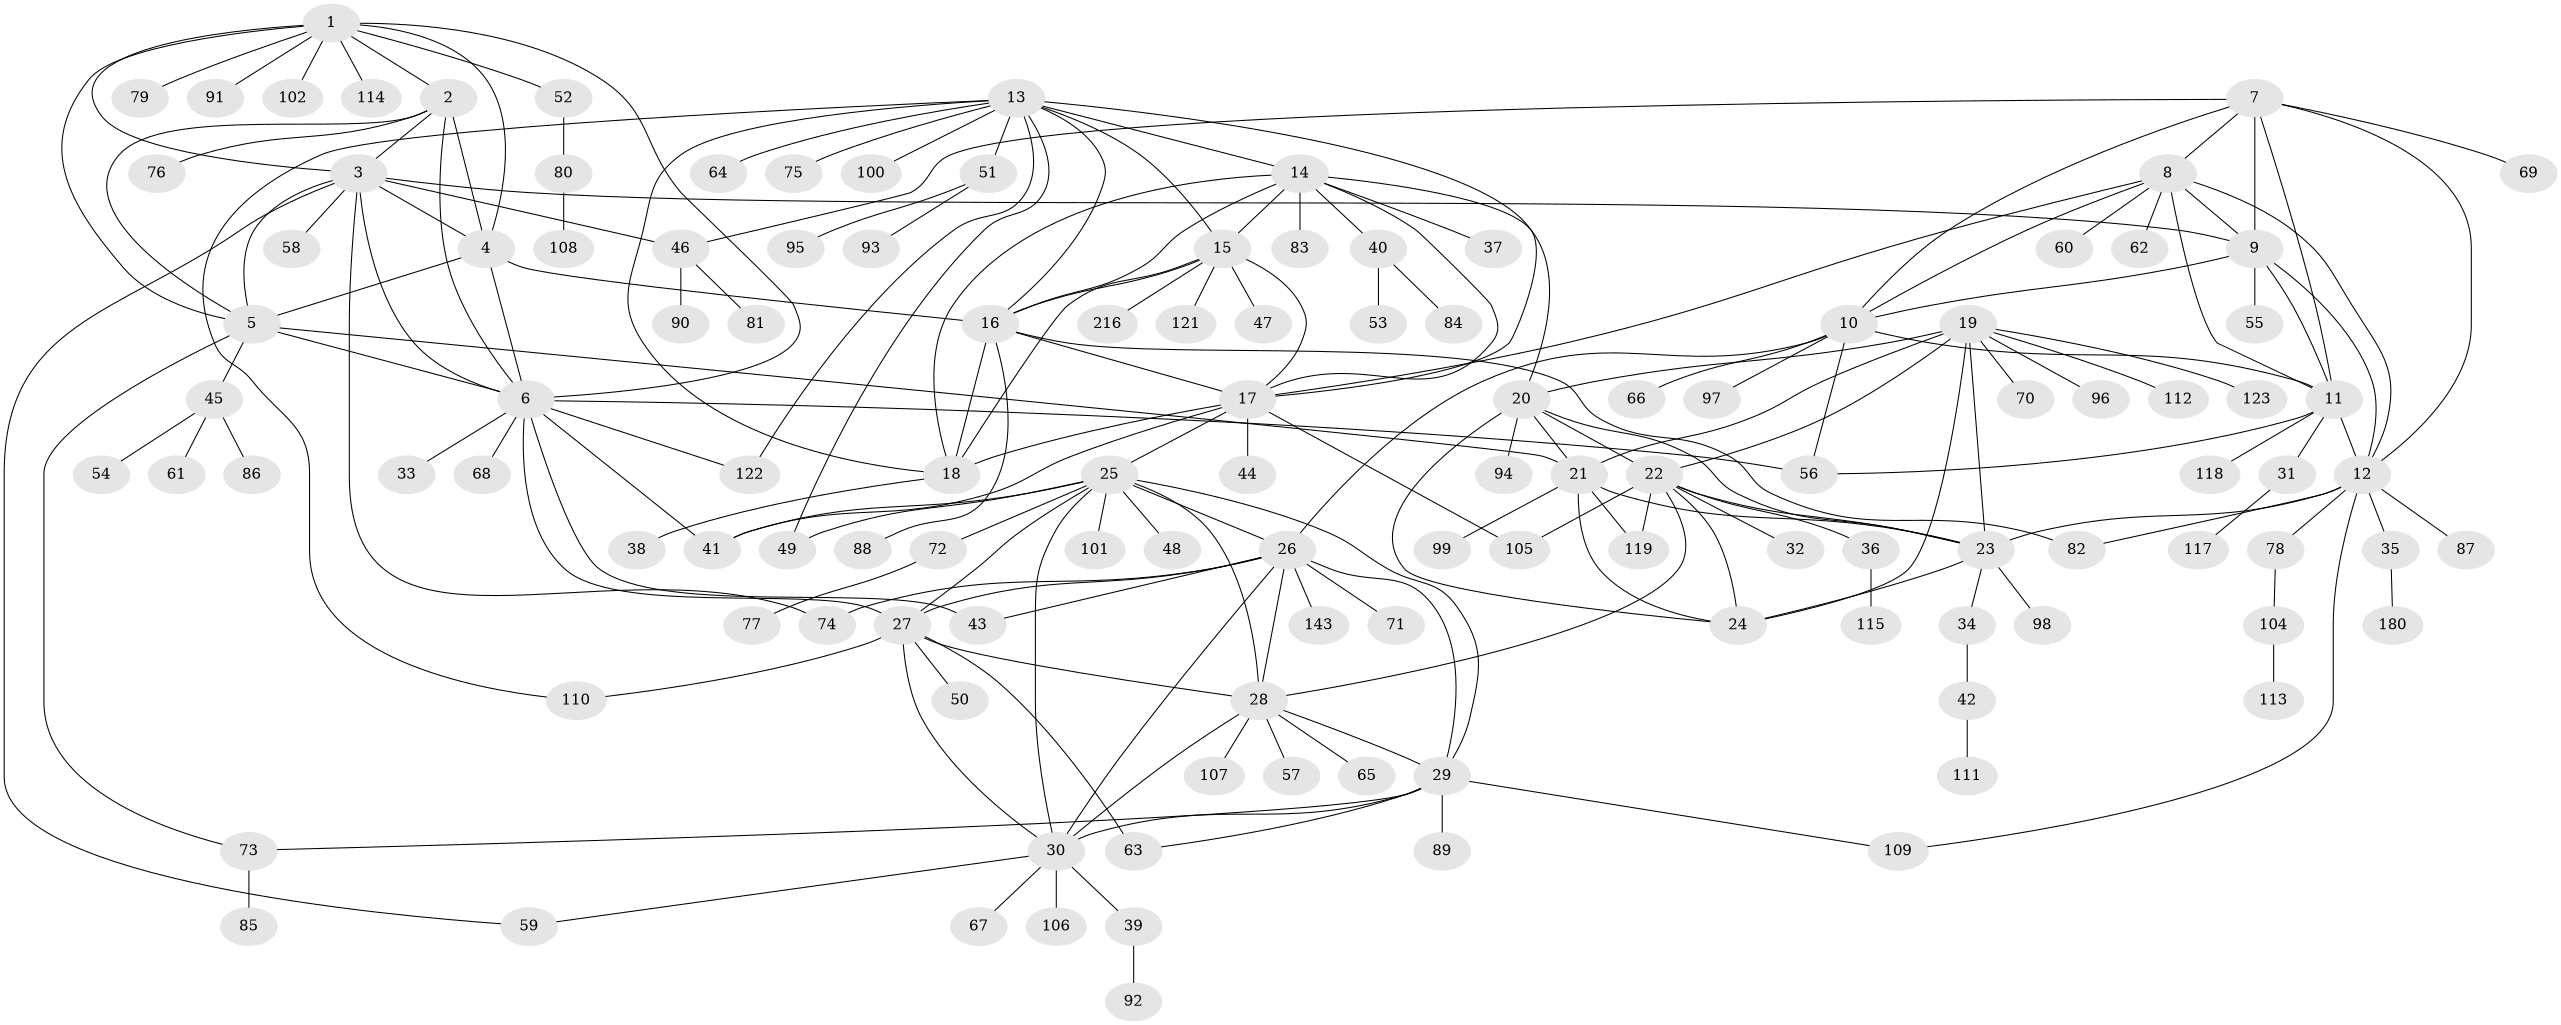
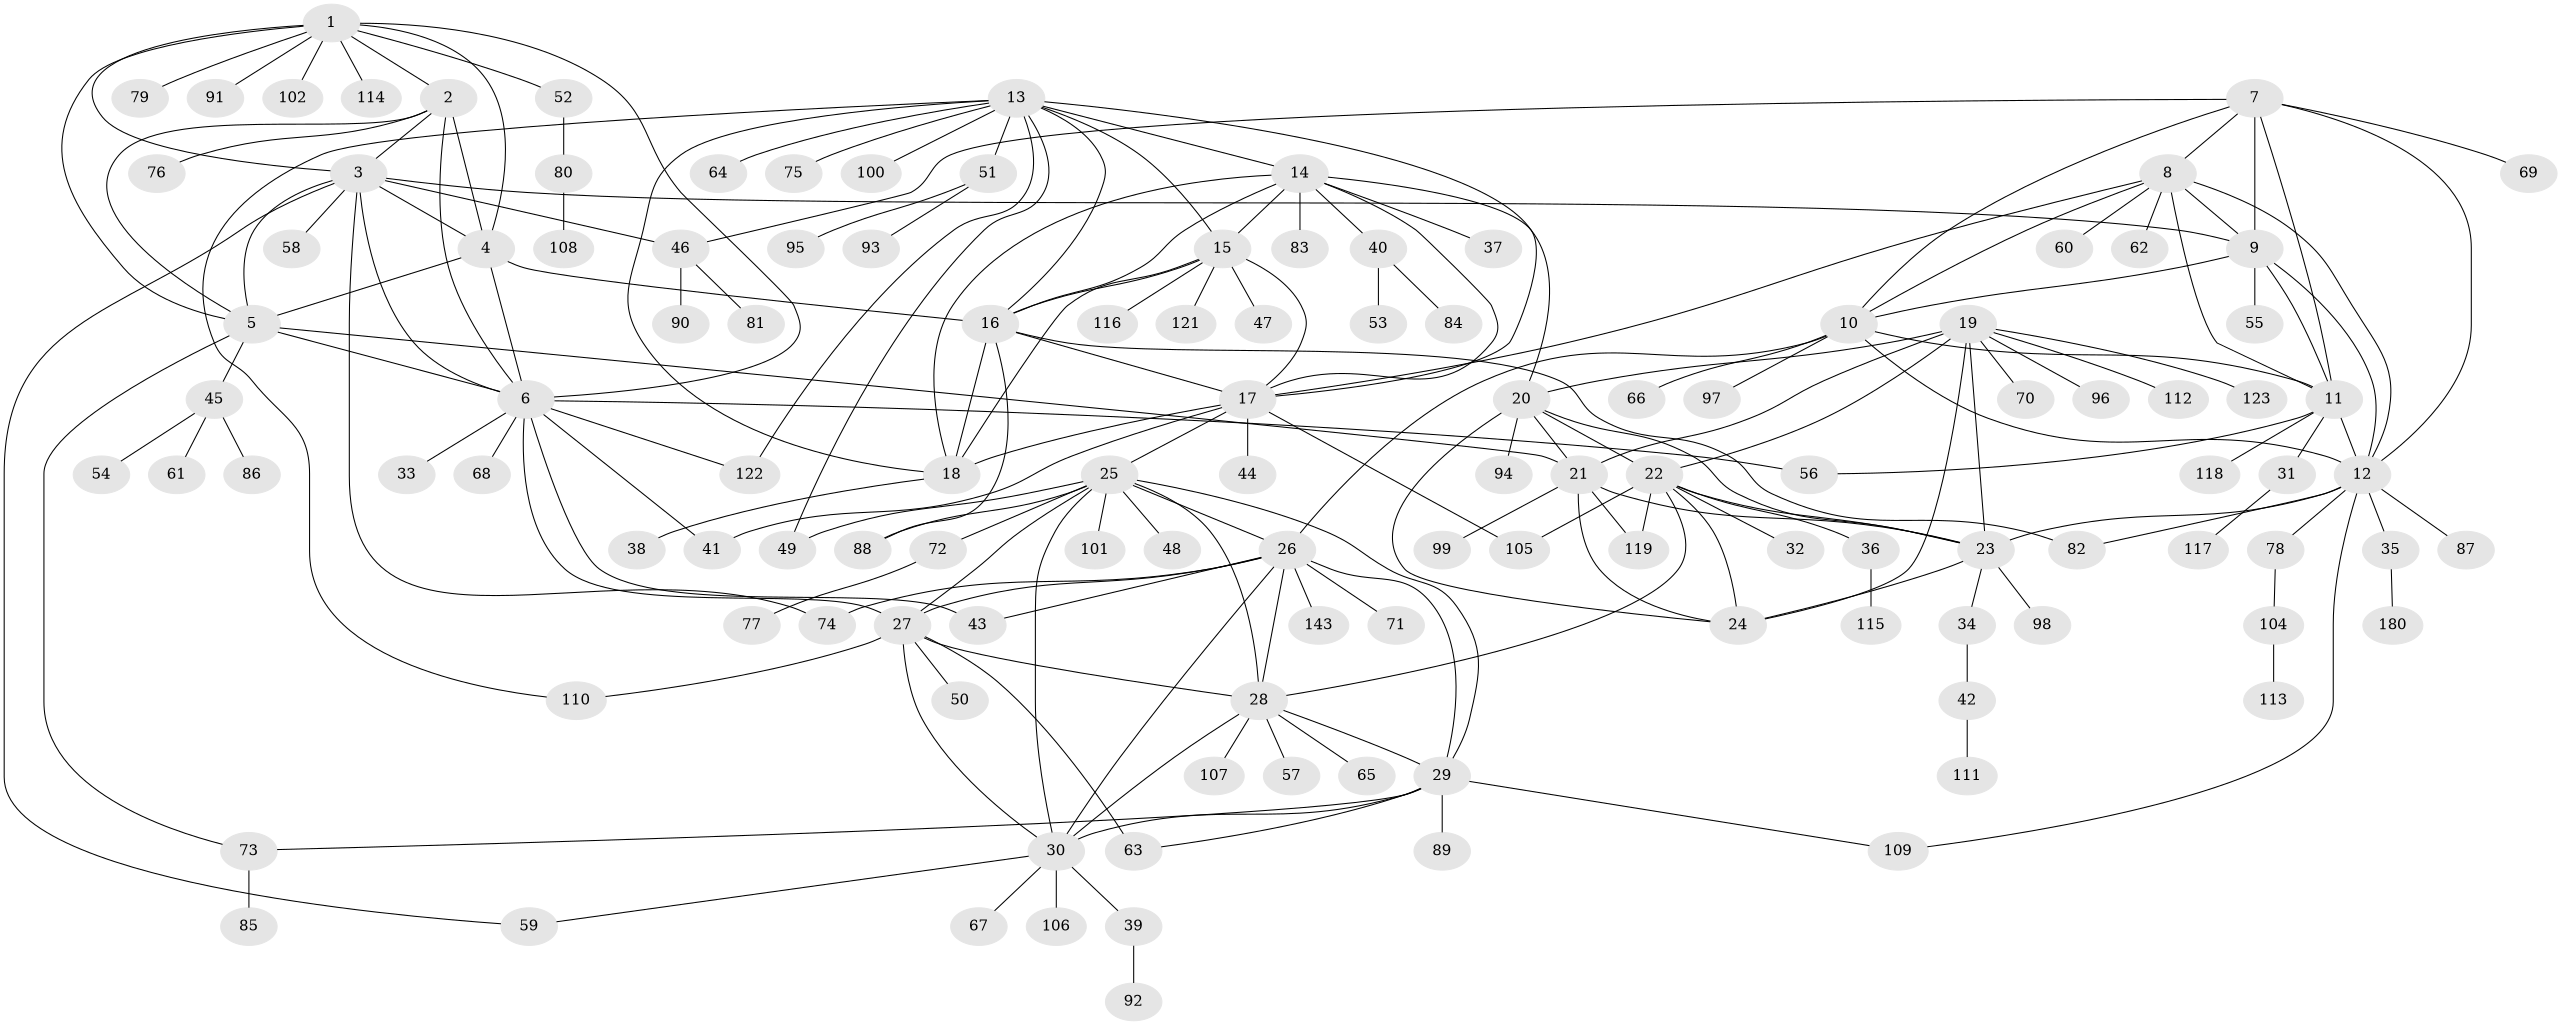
node "216": label "216" -> "116"
edge "10" -- "56": now "10" -- "12"
edge "25" -- "41": now "25" -- "88"
